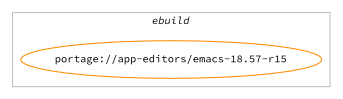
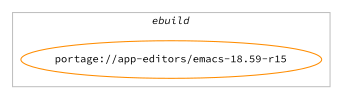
node "portage://app-editors/emacs-18.57-r15": label "portage://app-editors/emacs-18.57-r15" -> "portage://app-editors/emacs-18.59-r15"
